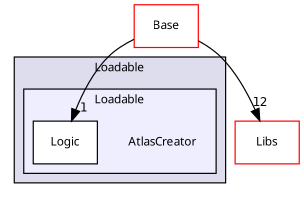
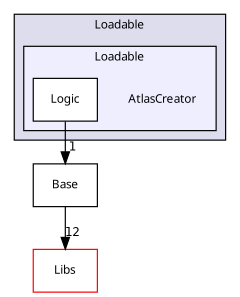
node "Base": color red -> black
edge "Base" -> "Logic": reversed
